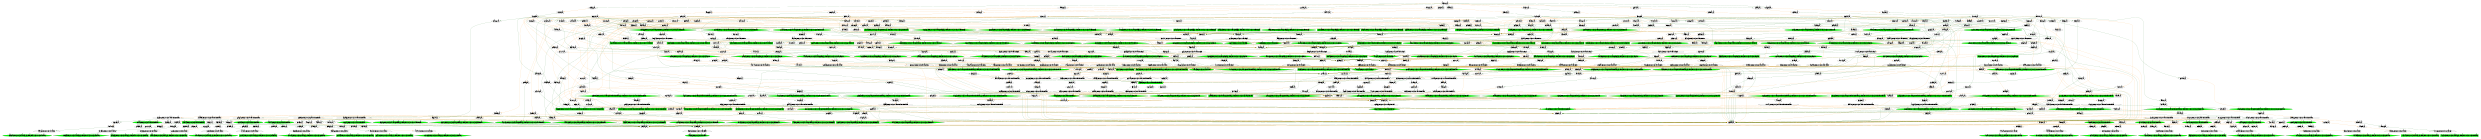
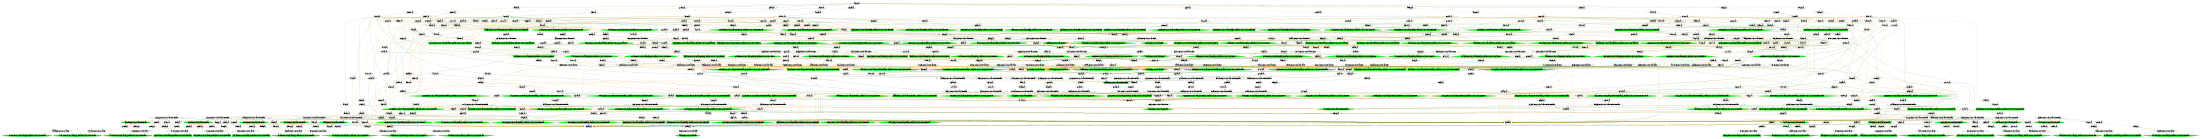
node "b116012e-coerce-n10.r05.s10.Main.sorted_trimmed_bam": added
